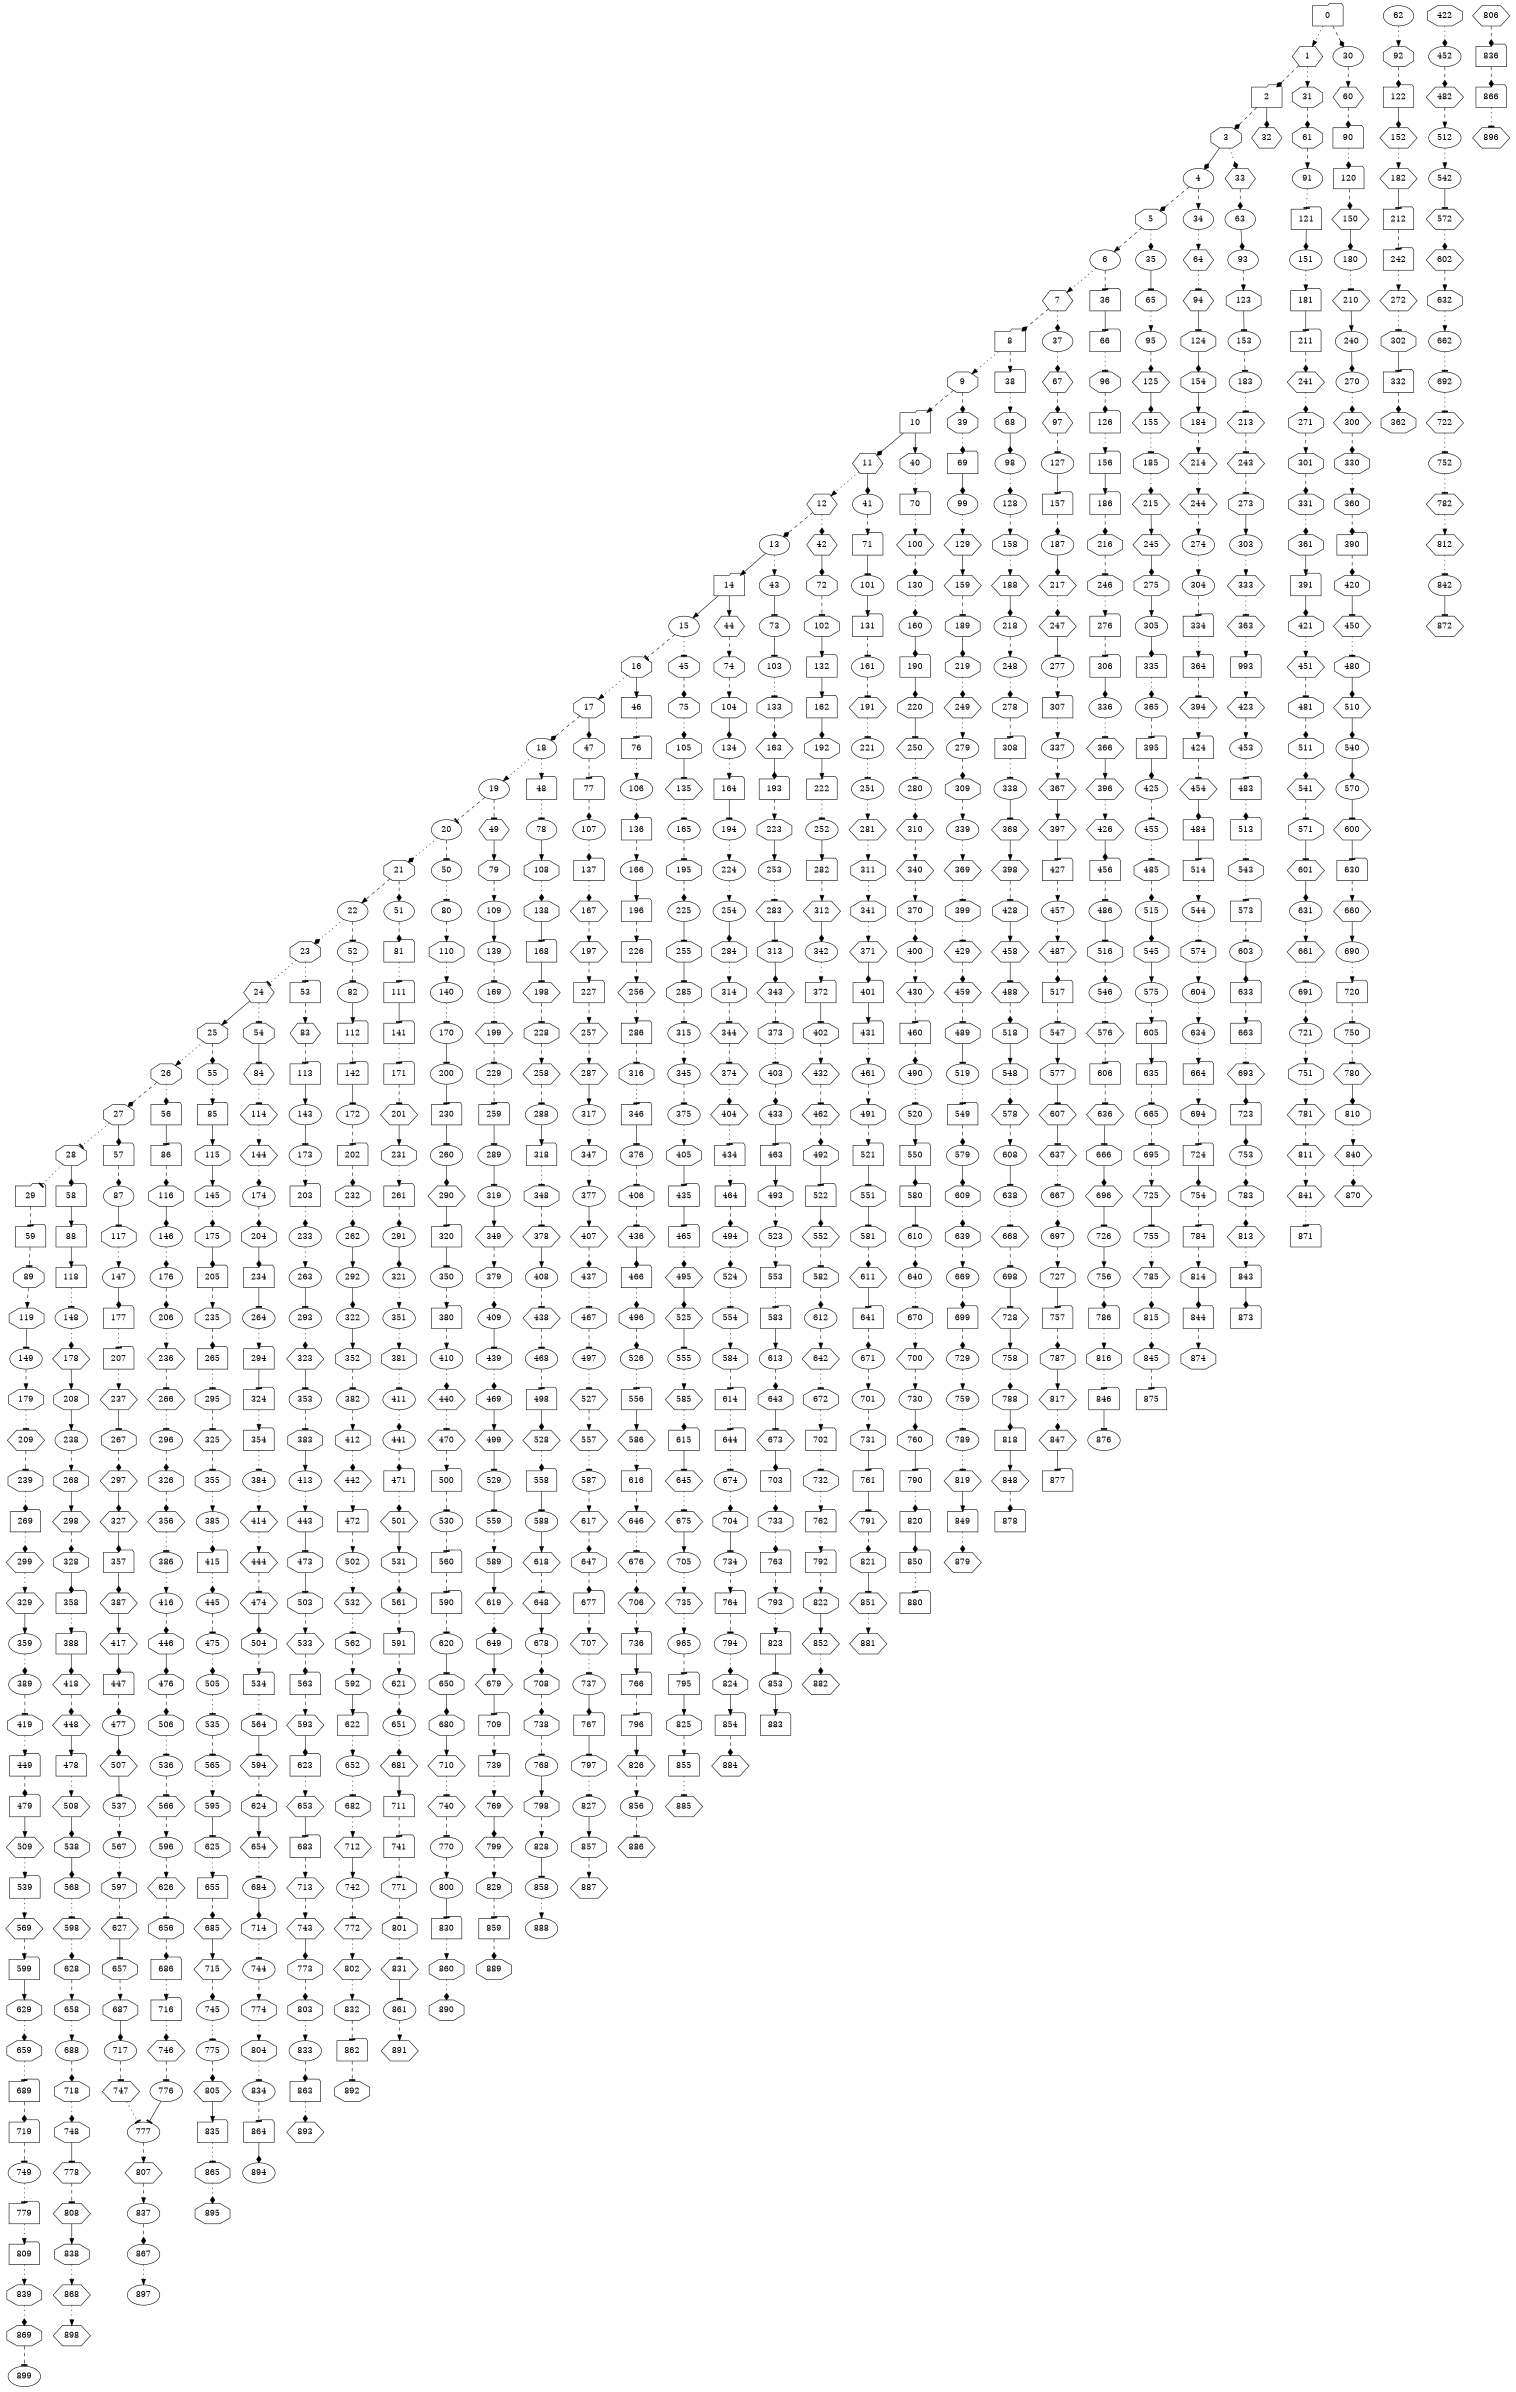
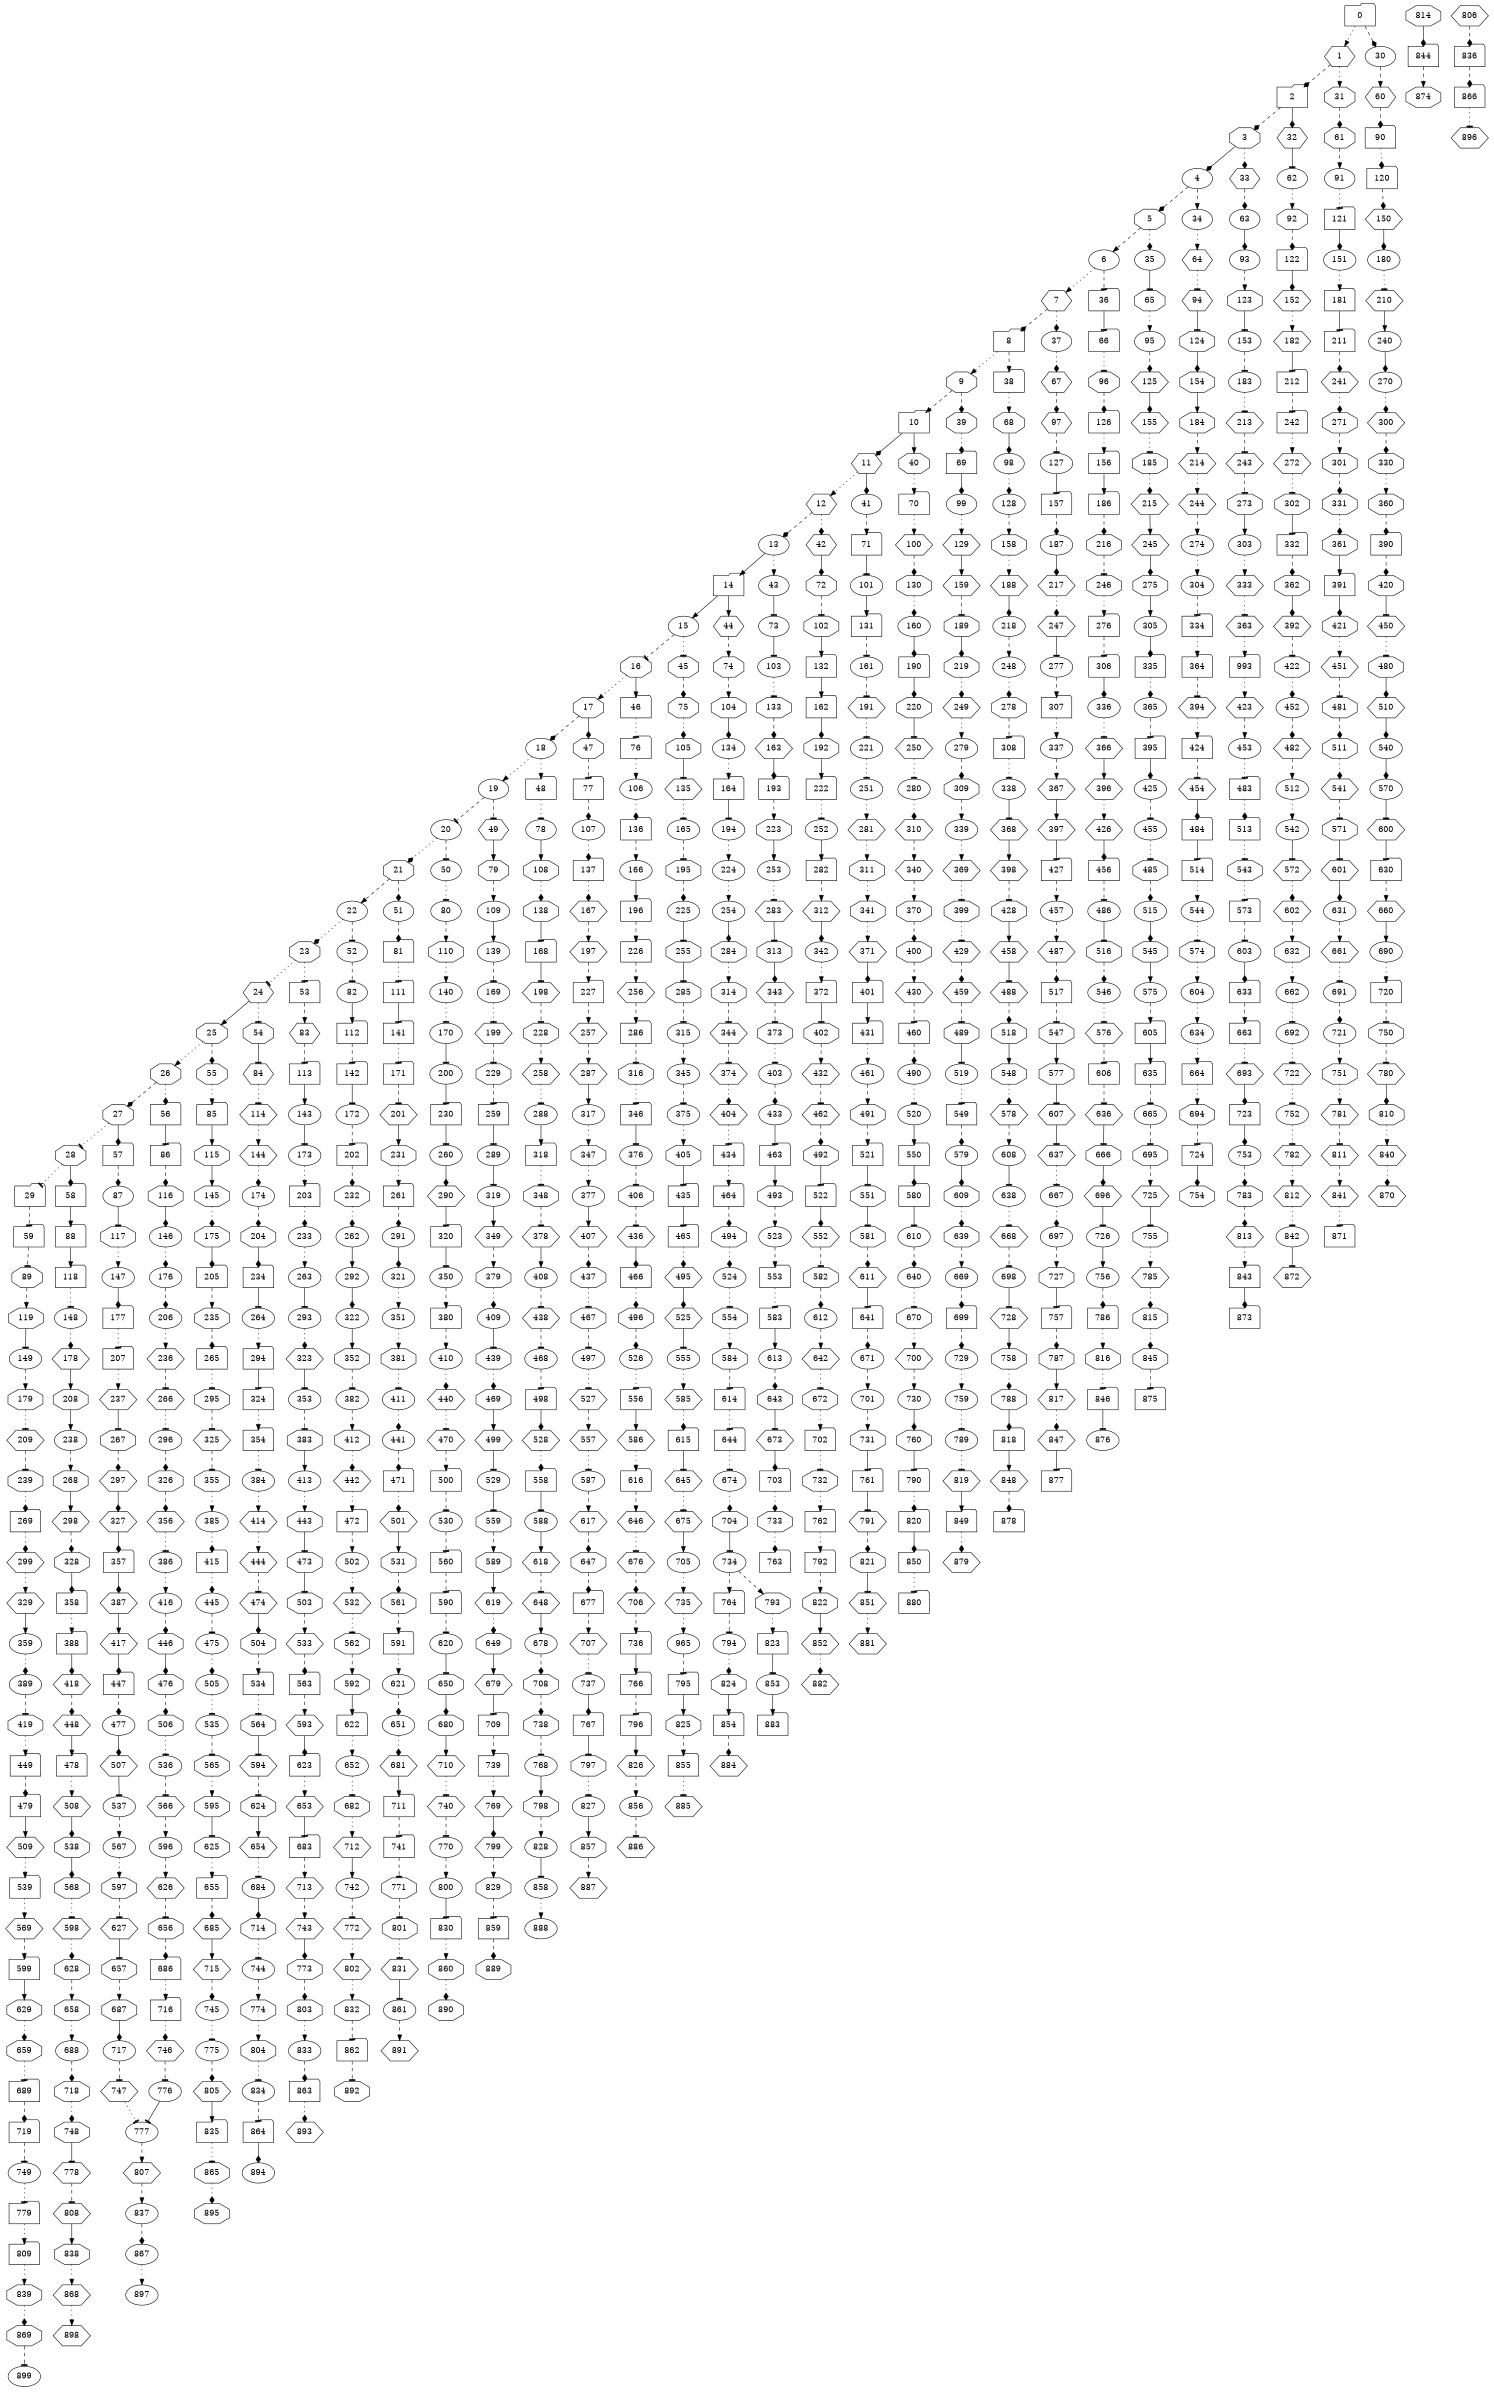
edge "32" -> "62": added
node "392": added
edge "258" -> "288": style dashed -> dotted
node "784": removed
edge "763" -> "793": now "734" -> "793"
edge "591" -> "621": style dashed -> dotted
